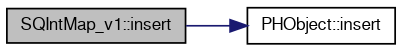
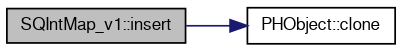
node "PHObject::insert": label "PHObject::insert" -> "PHObject::clone"
